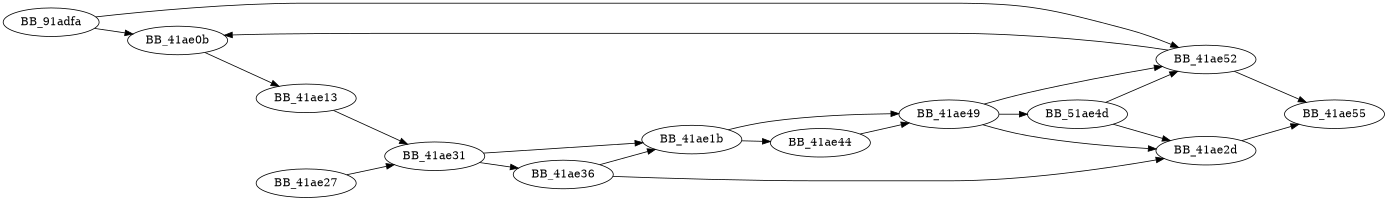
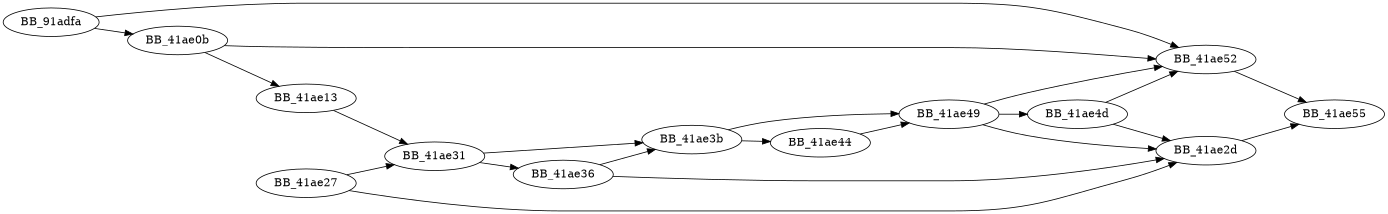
edge "BB_41ae52" -> "BB_41ae0b": reversed
node "BB_51ae4d": label "BB_51ae4d" -> "BB_41ae4d"
node "BB_41ae1b": label "BB_41ae1b" -> "BB_41ae3b"
edge "BB_41ae27" -> "BB_41ae2d": added
